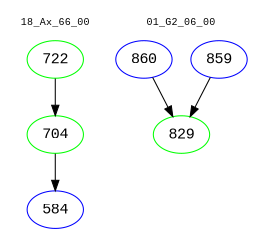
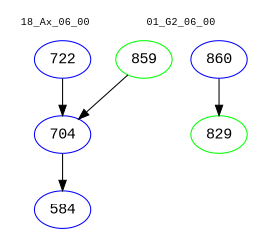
cluster "18_Ax_66_00": label "18_Ax_66_00" -> "18_Ax_06_00"
node "722": color green -> blue
node "859": color blue -> green
edge "859" -> "829": now "859" -> "704"
node "704": color green -> blue
